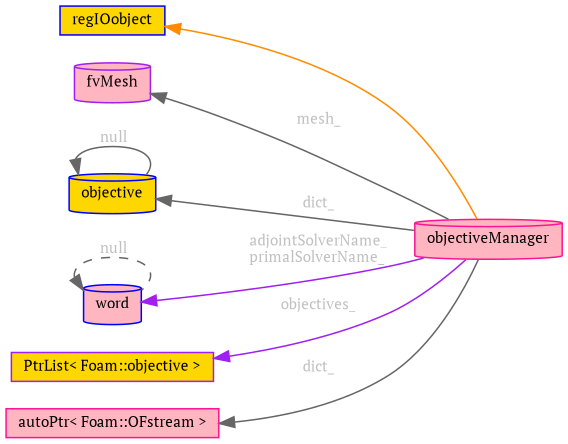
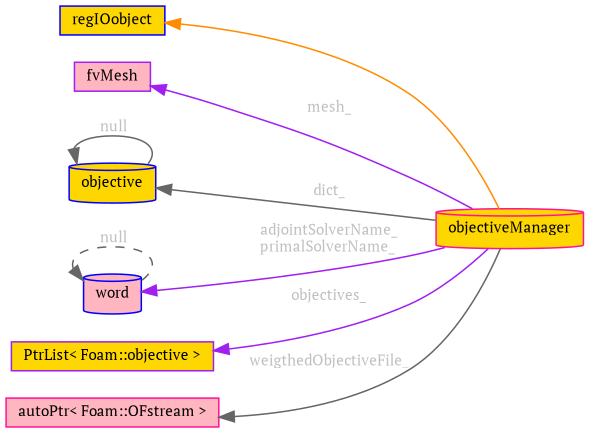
node "fvMesh": shape cylinder -> box
edge "objectiveManager" -> "fvMesh": color gray40 -> purple
node "objectiveManager": fillcolor lightpink -> gold
edge "objectiveManager" -> "autoPtr< Foam::OFstream >": label " dict_" -> " weigthedObjectiveFile_"
